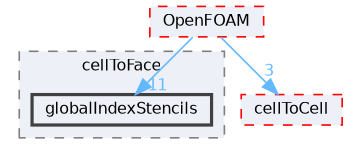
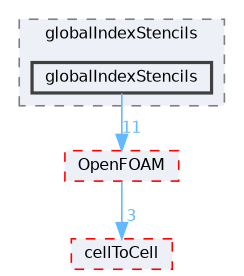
edge "OpenFOAM" -> "globalIndexStencils": reversed
cluster "cellToFace": label "cellToFace" -> "globalIndexStencils"
